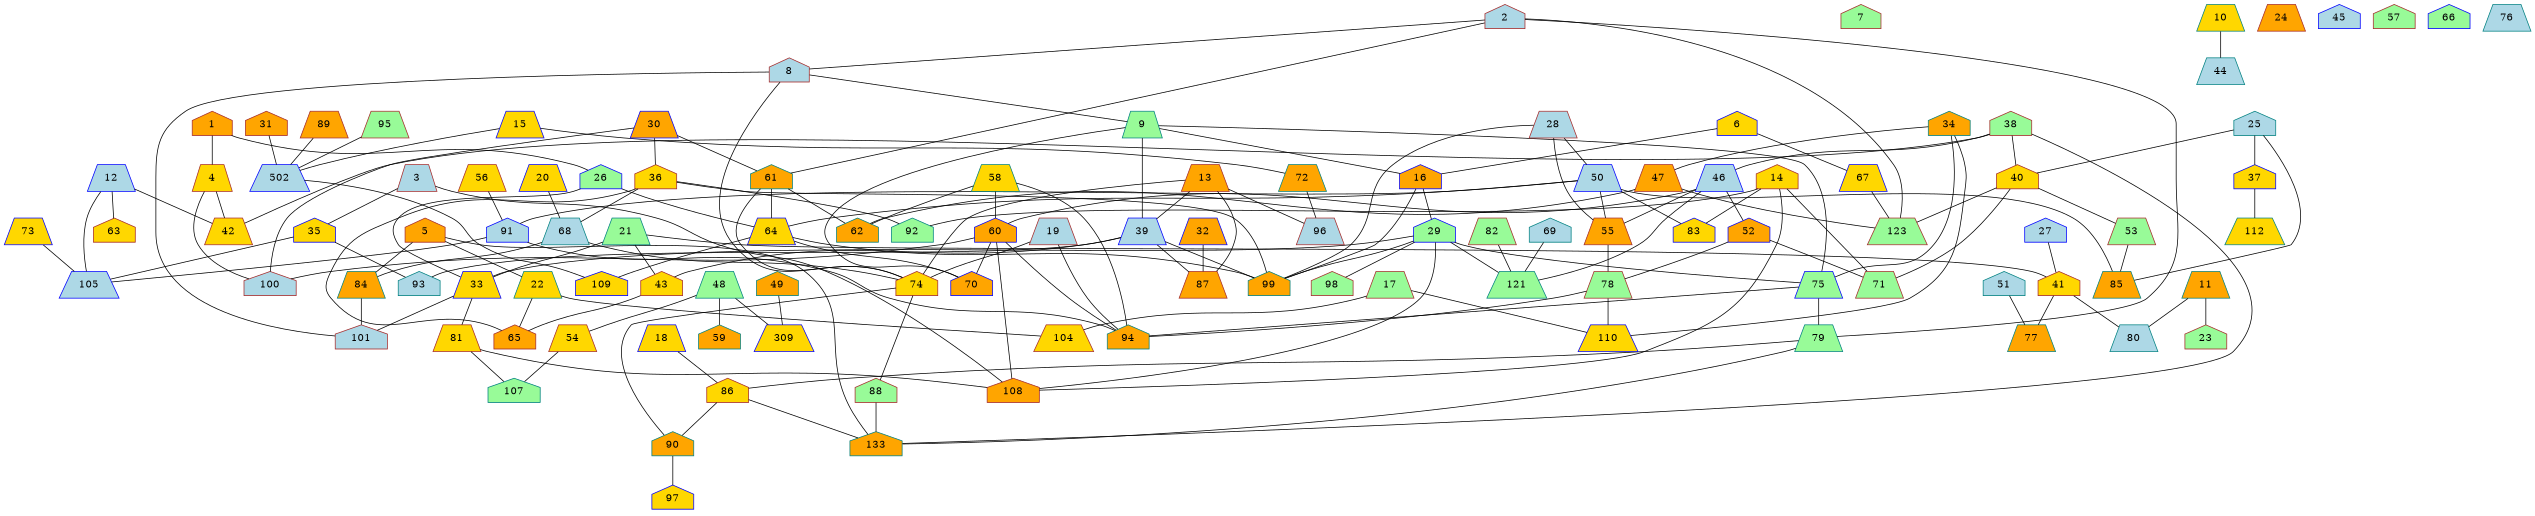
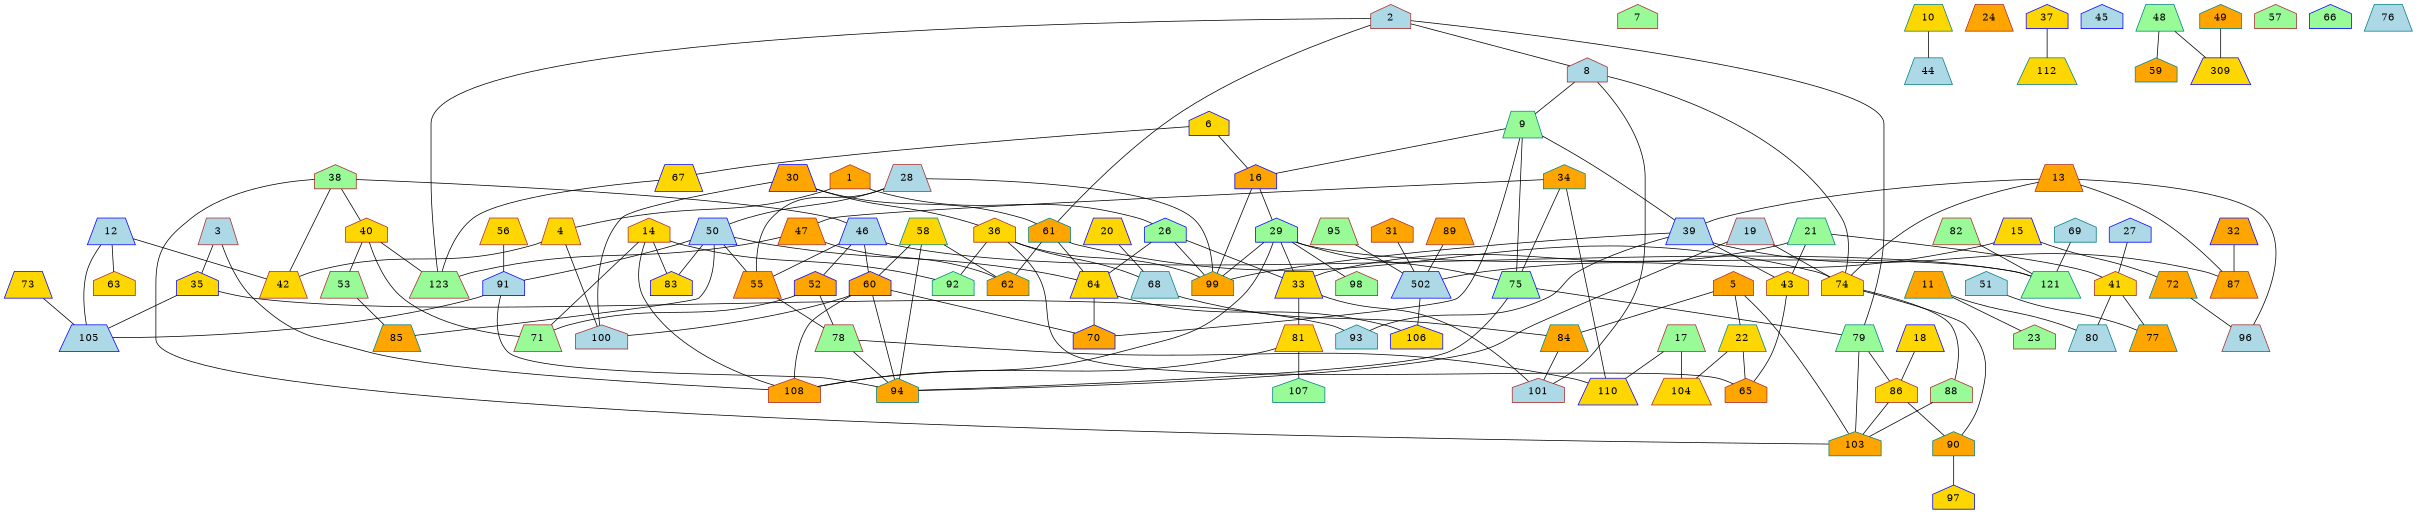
node "25": removed
edge "64" -- "99": now "26" -- "99"
edge "68" -- "74": removed
node "109": label "109" -> "106"
node "54": removed
node "133": label "133" -> "103"
